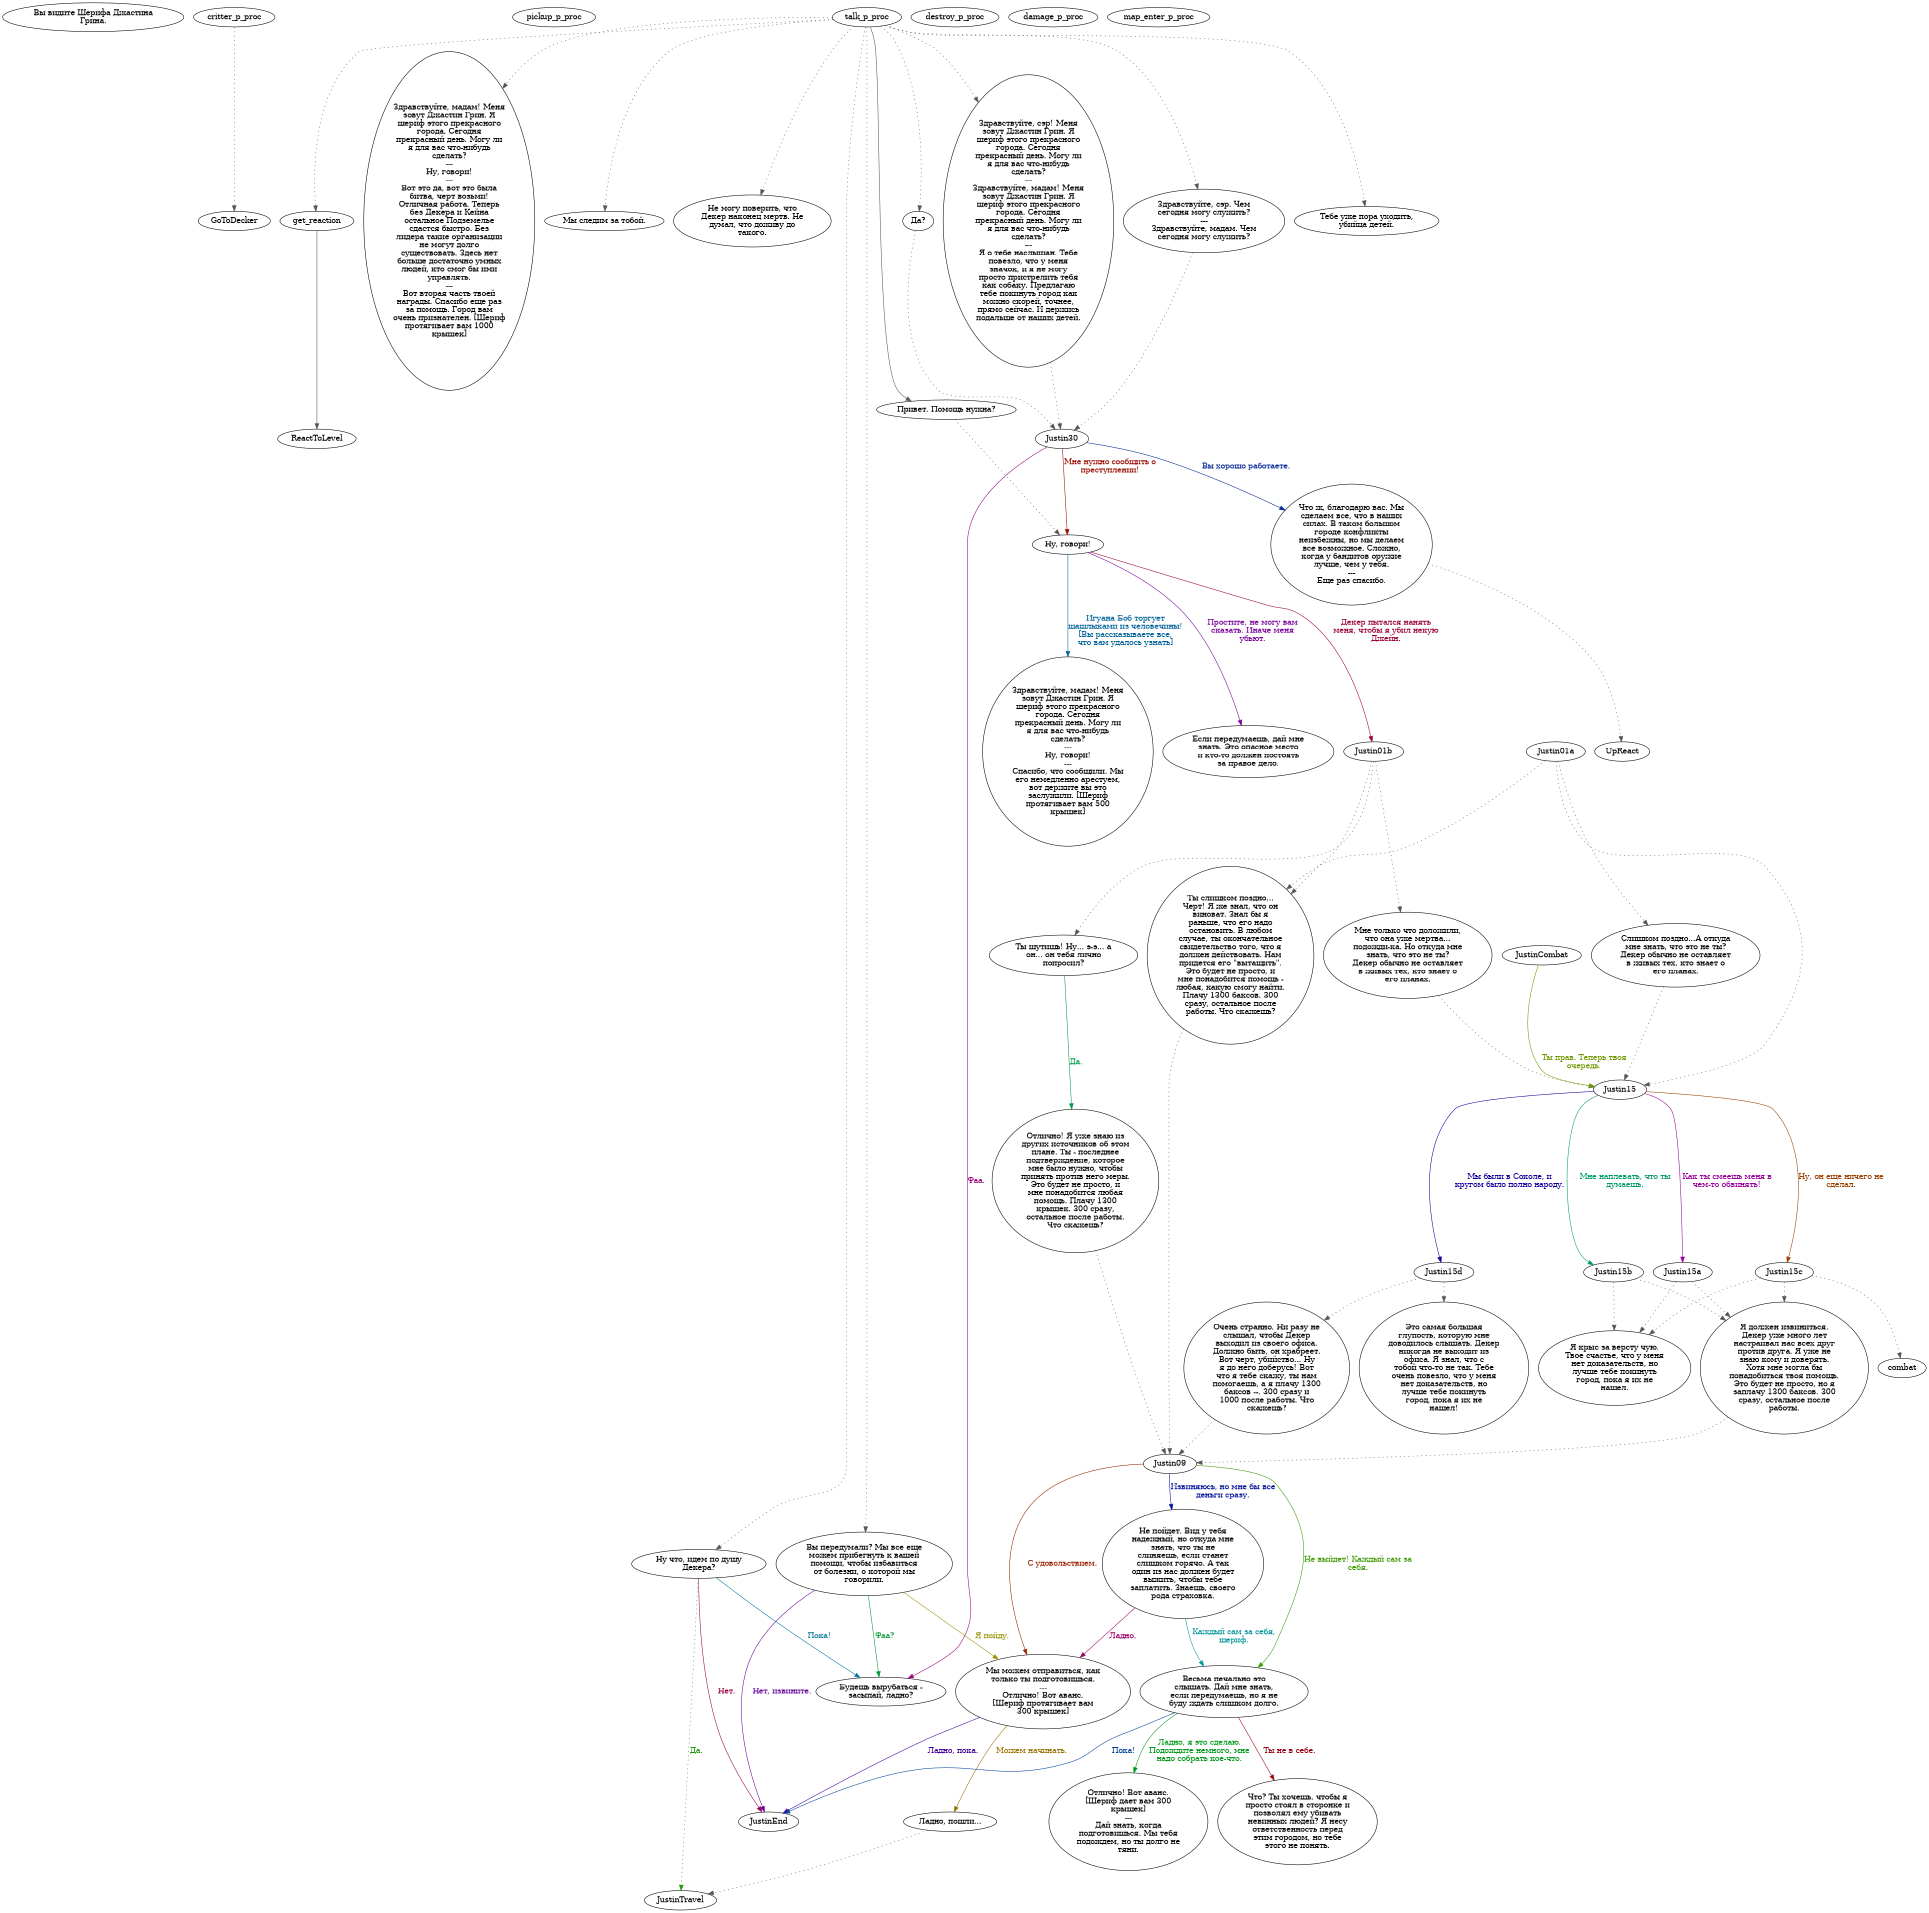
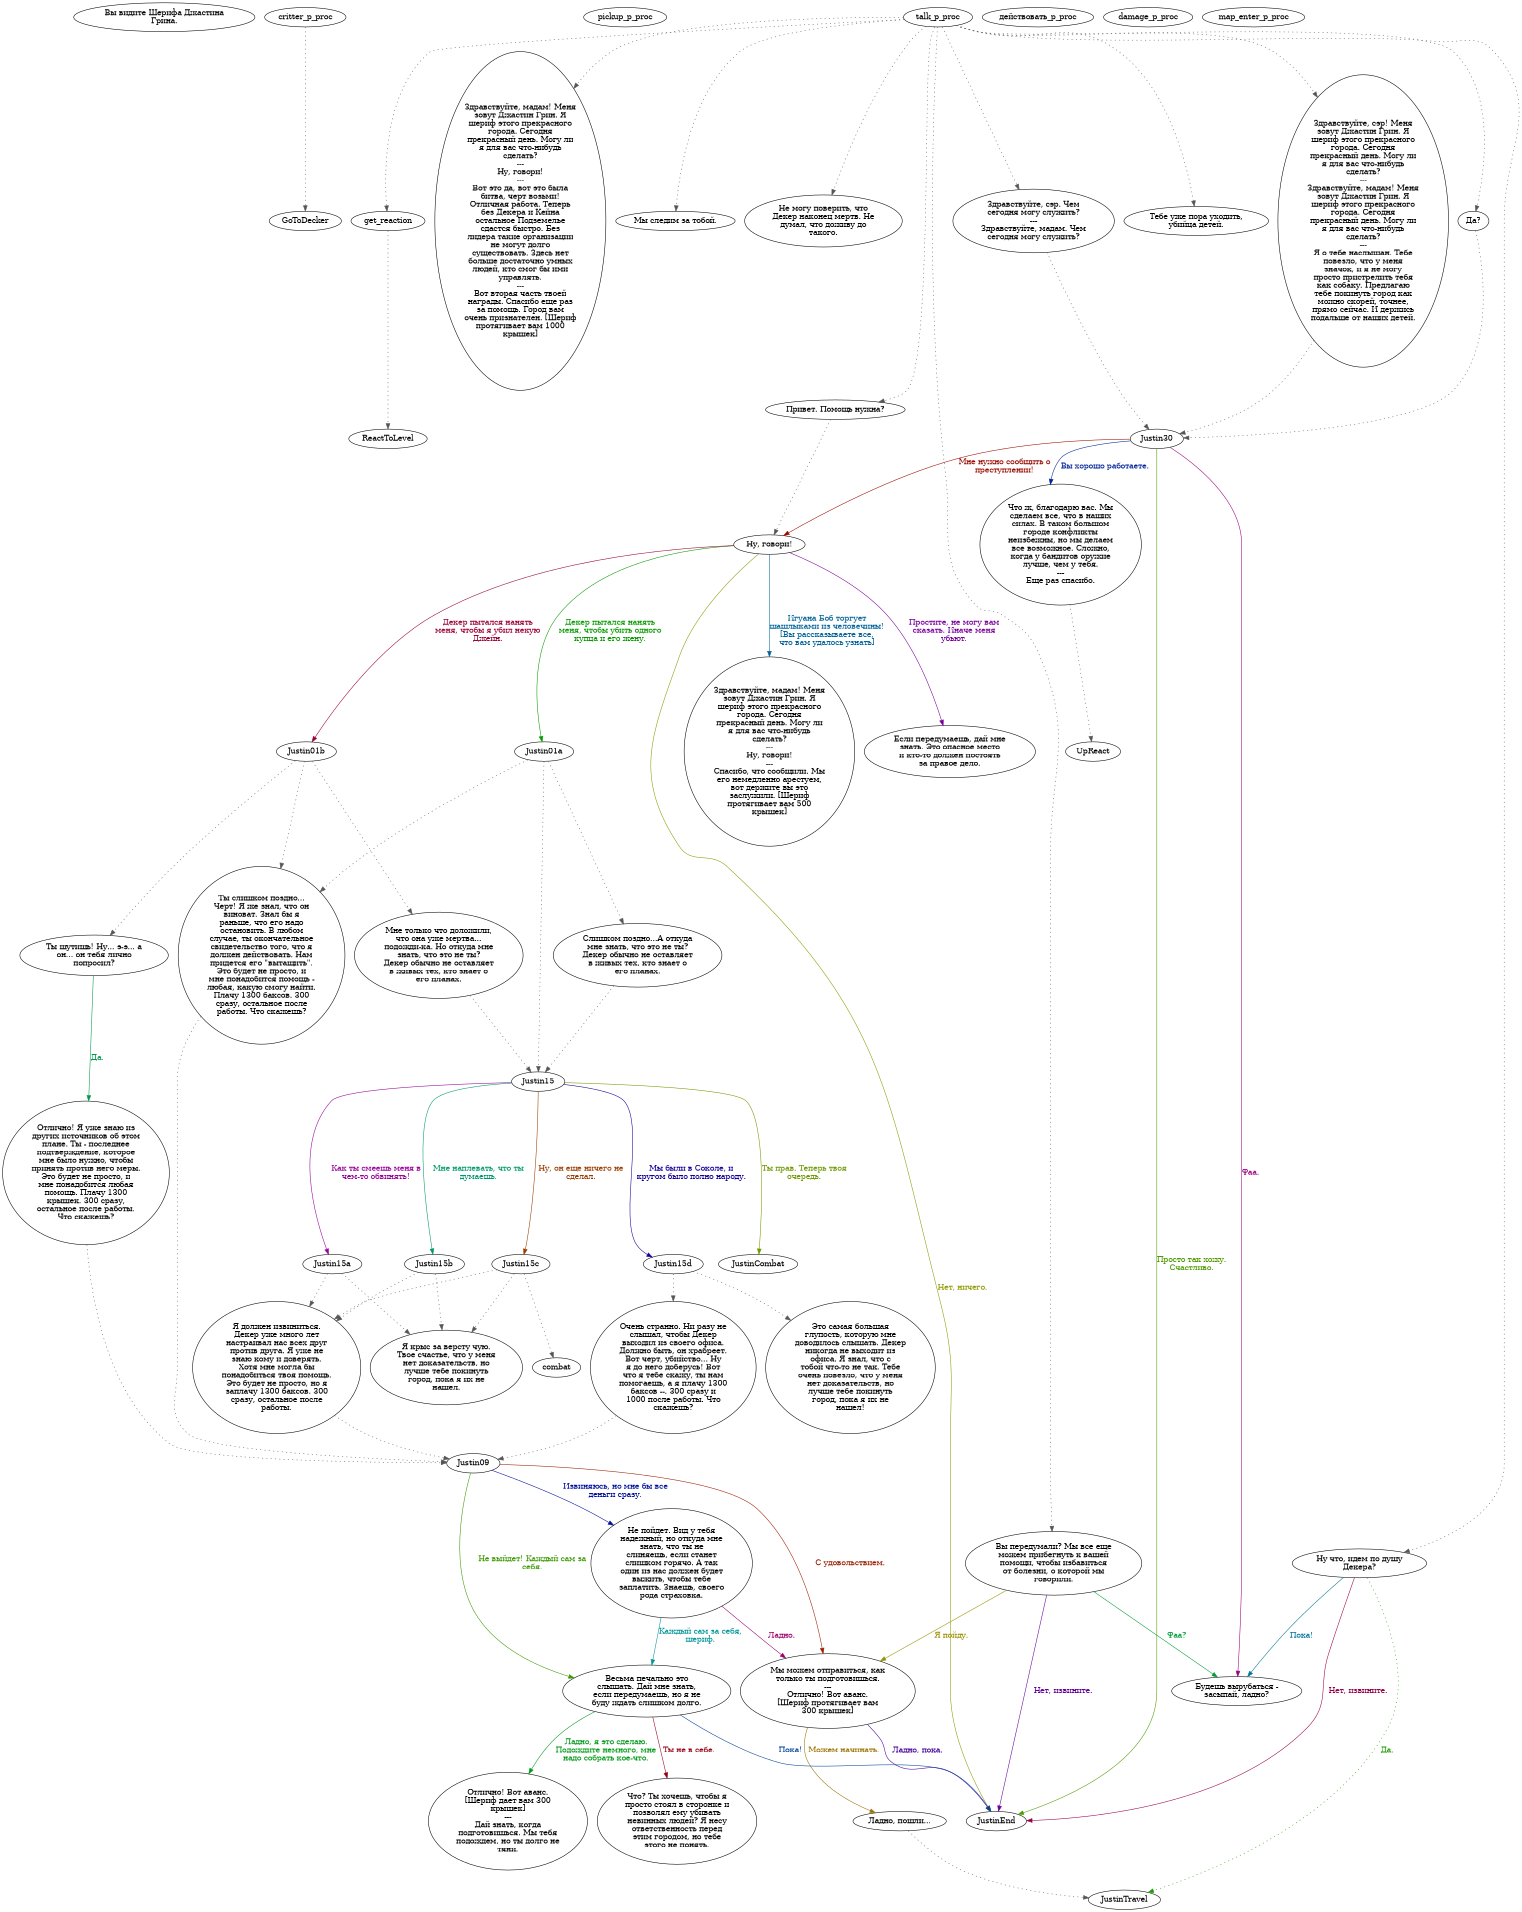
node "destroy_p_proc": label "destroy_p_proc" -> "действовать_p_proc"
edge "talk_p_proc" -> "Привет. Помощь нужна?": style solid -> dotted
edge "get_reaction" -> "ReactToLevel": style solid -> dotted
edge "Ну, говори!" -> "Justin01a": added, label "Декер пытался нанять меня, чтобы убить одного купца и его жену."
edge "JustinCombat" -> "Justin15": reversed
edge "Ну, говори!" -> "JustinEnd": added, label "Нет, ничего."
edge "Justin30" -> "JustinEnd": added, label "Просто так хожу. Счастливо."
edge "Ну что, идем по душу Декера?" -> "JustinEnd": label "Нет." -> "Нет, извините."
